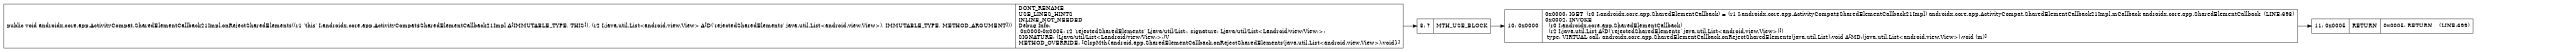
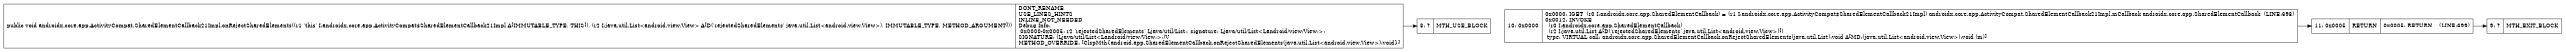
node "10: 0x0000": text "0x0002: INVOKE" -> "0x0012: INVOKE"
edge "8: ?" -> "10: 0x0000": removed
node "9: ?": added
